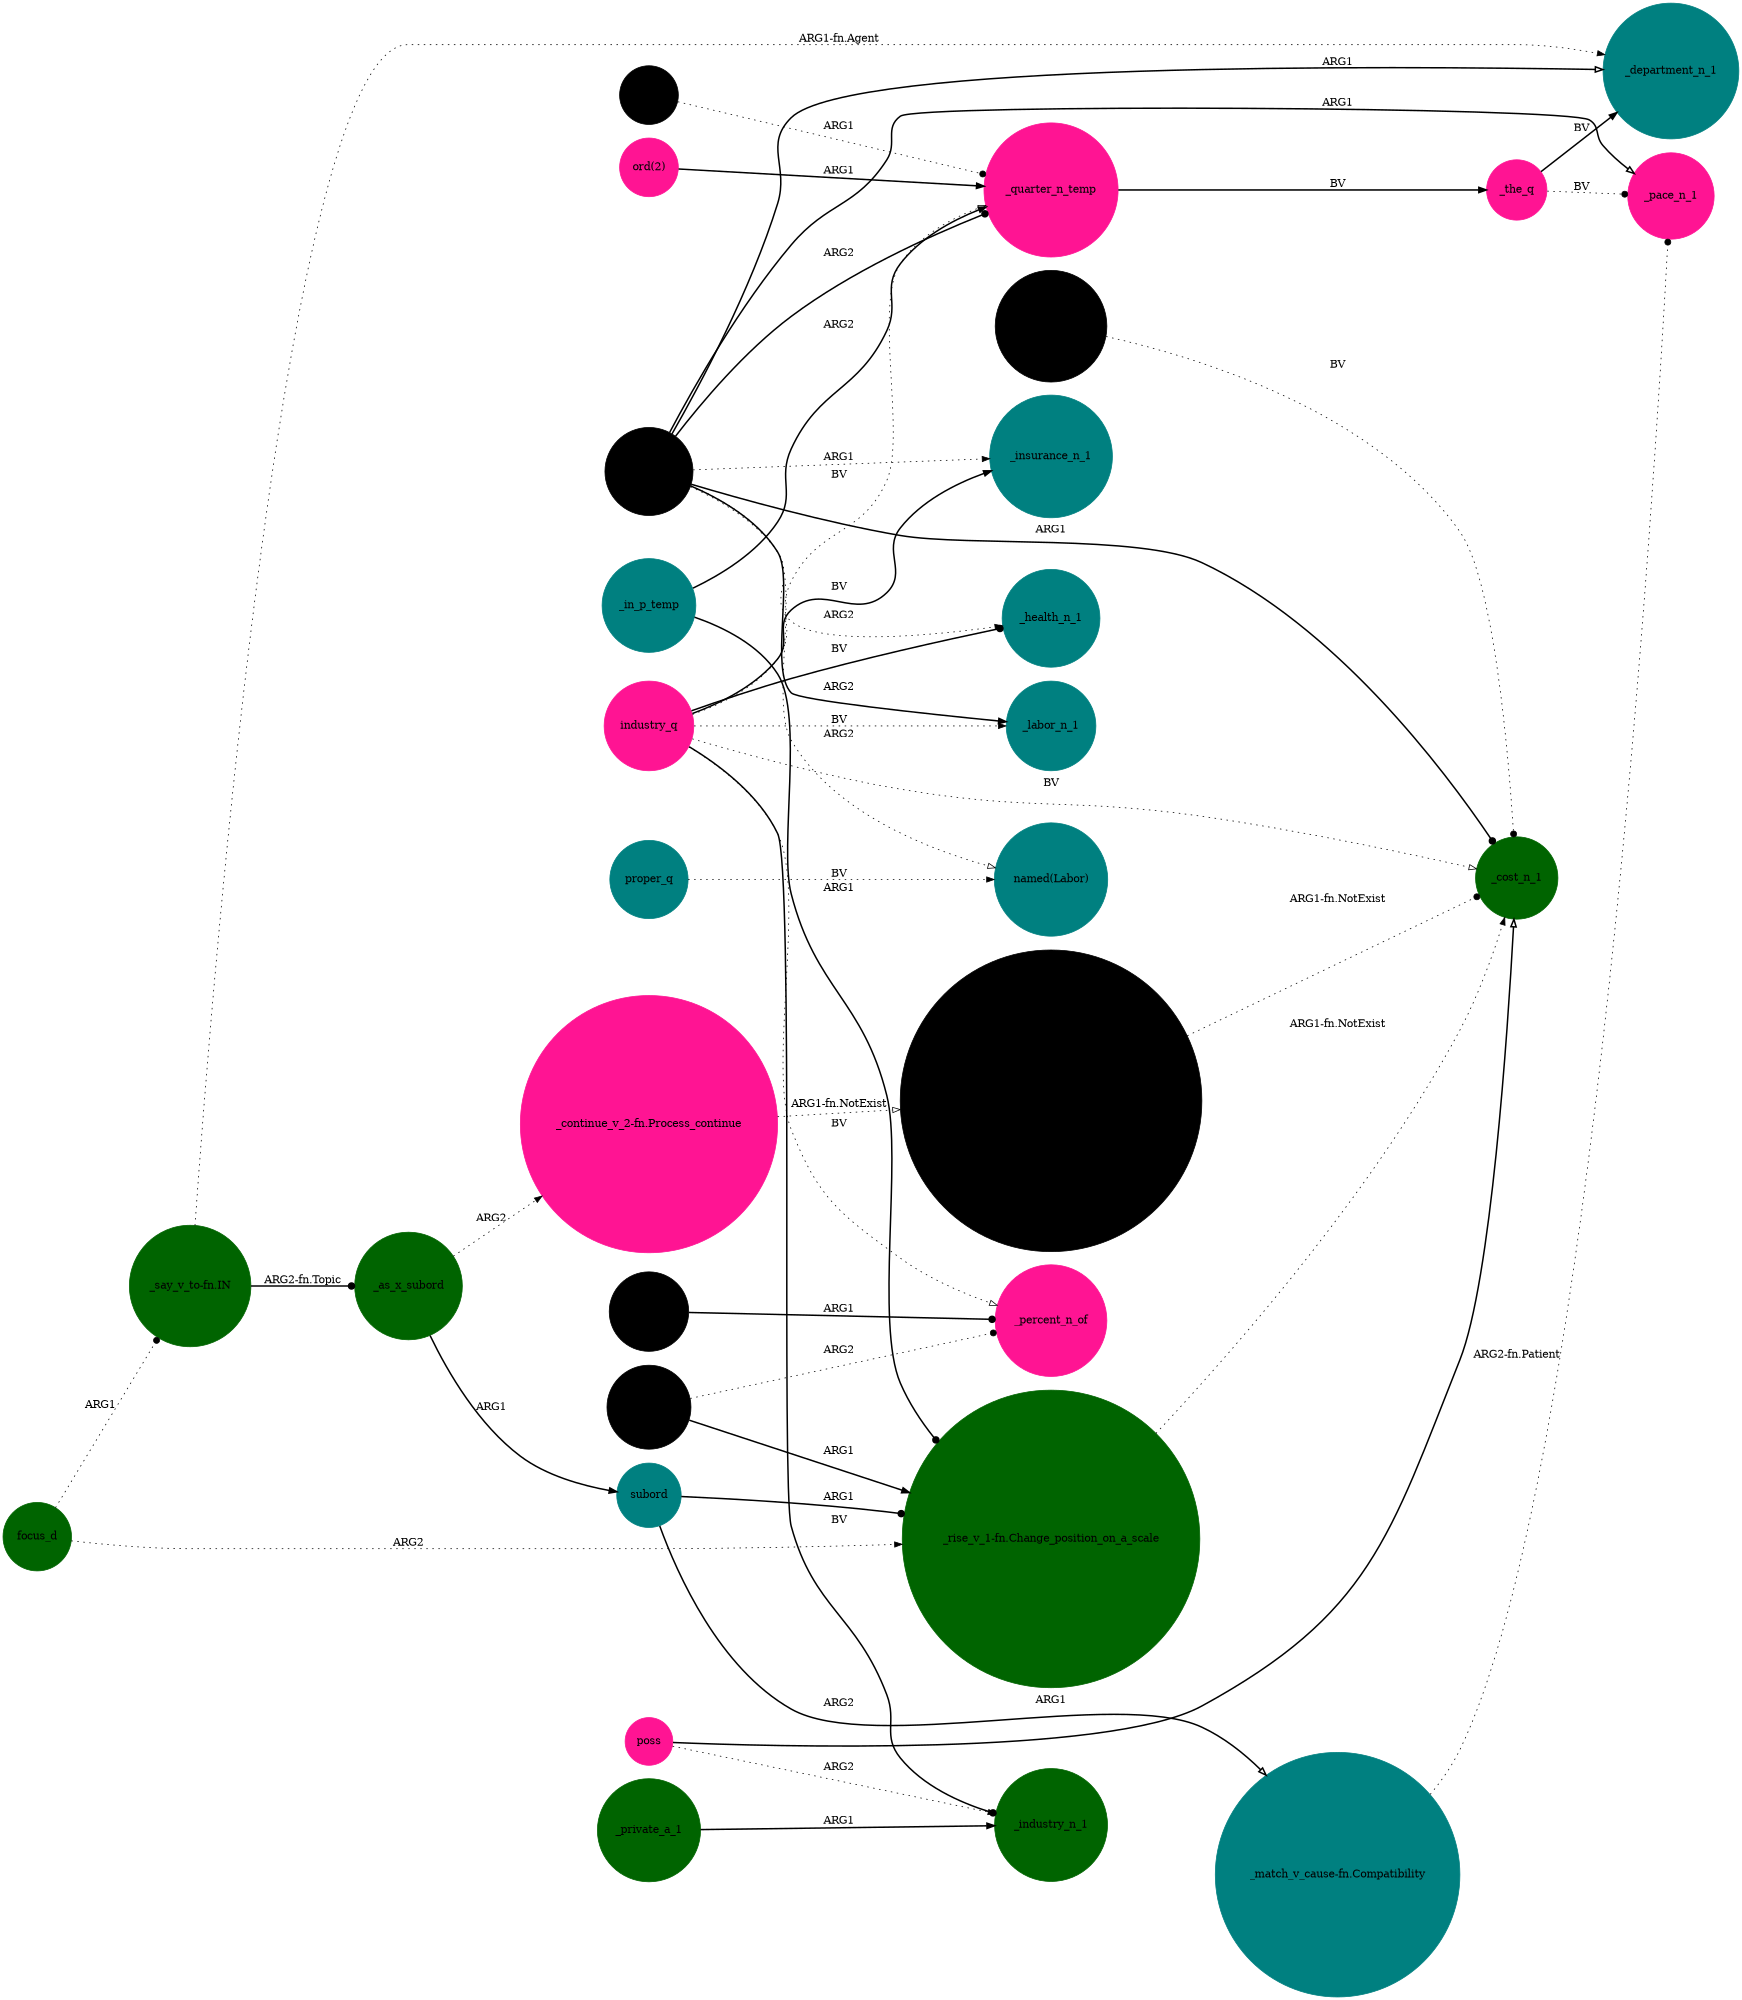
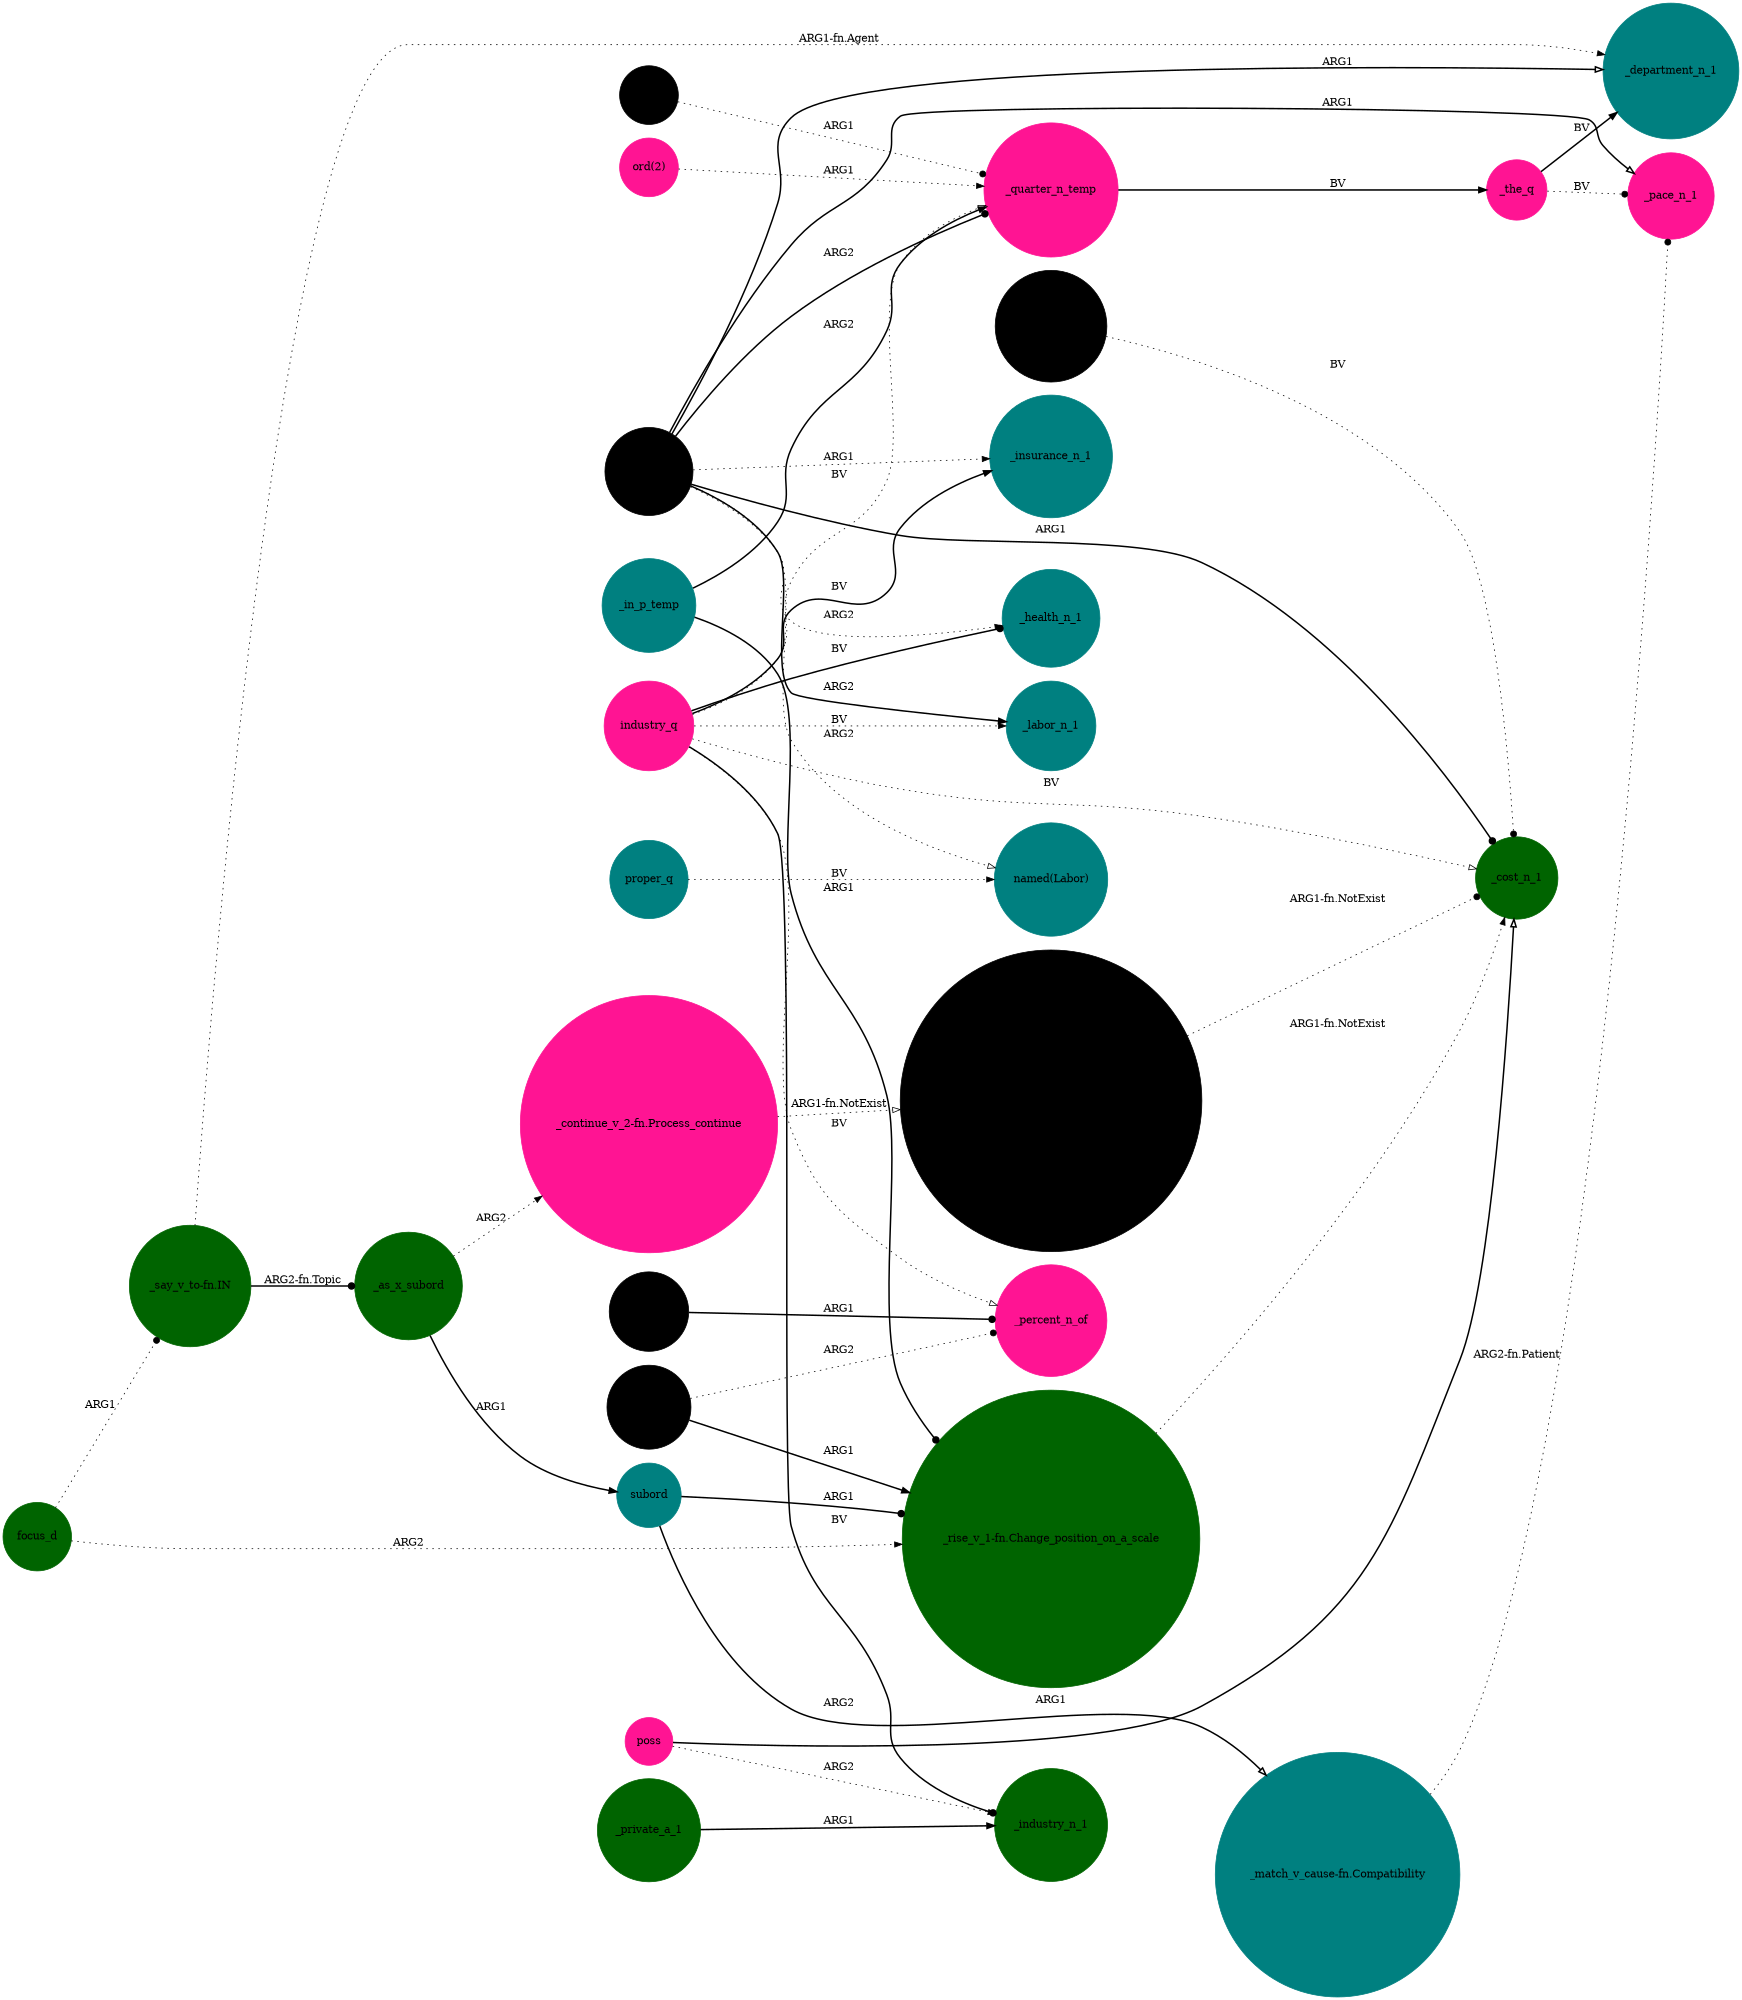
edge "ord(2)" -> "_quarter_n_temp": style bold -> dotted
